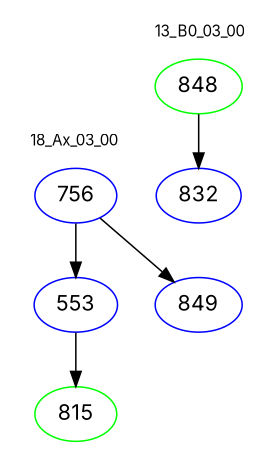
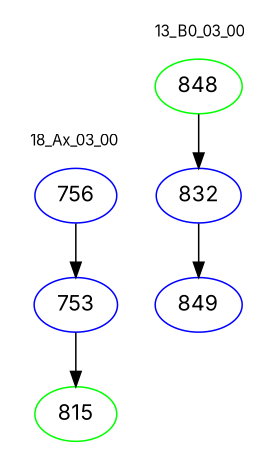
edge "756" -> "849": now "832" -> "849"
node "553": label "553" -> "753"
